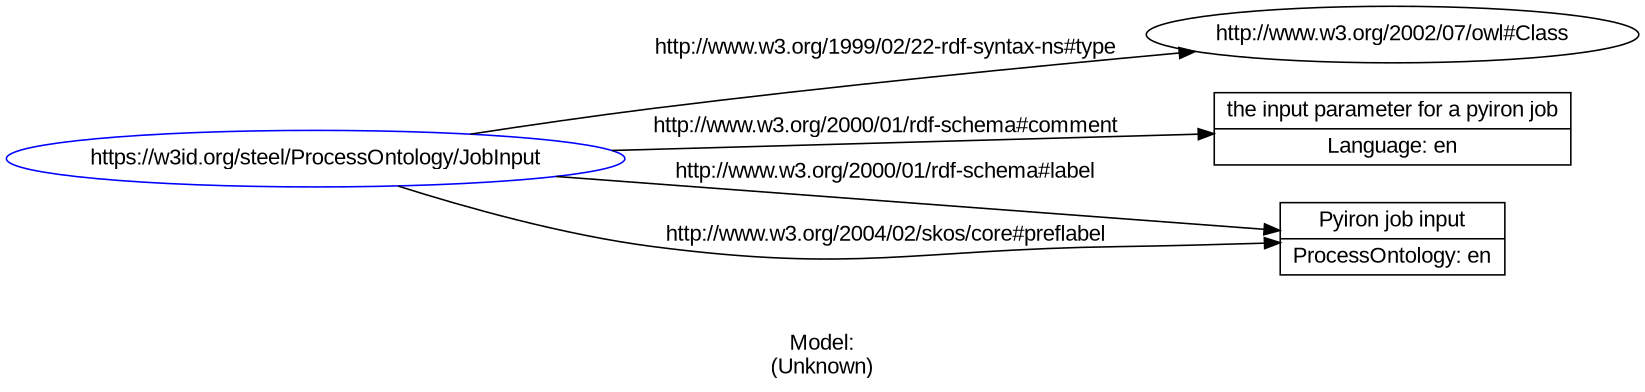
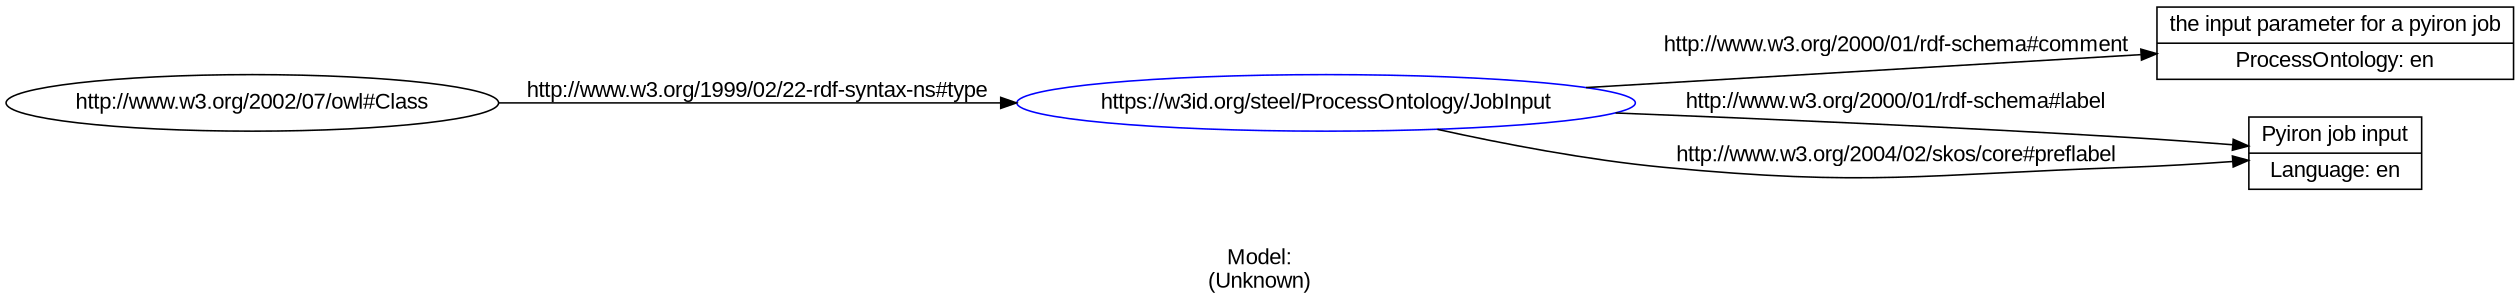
edge "https://w3id.org/steel/ProcessOntology/JobInput" -> "http://www.w3.org/2002/07/owl#Class": reversed
node "the input parameter for a pyiron job": text "Language: en" -> "ProcessOntology: en"
node "Pyiron job input": text "ProcessOntology: en" -> "Language: en"
